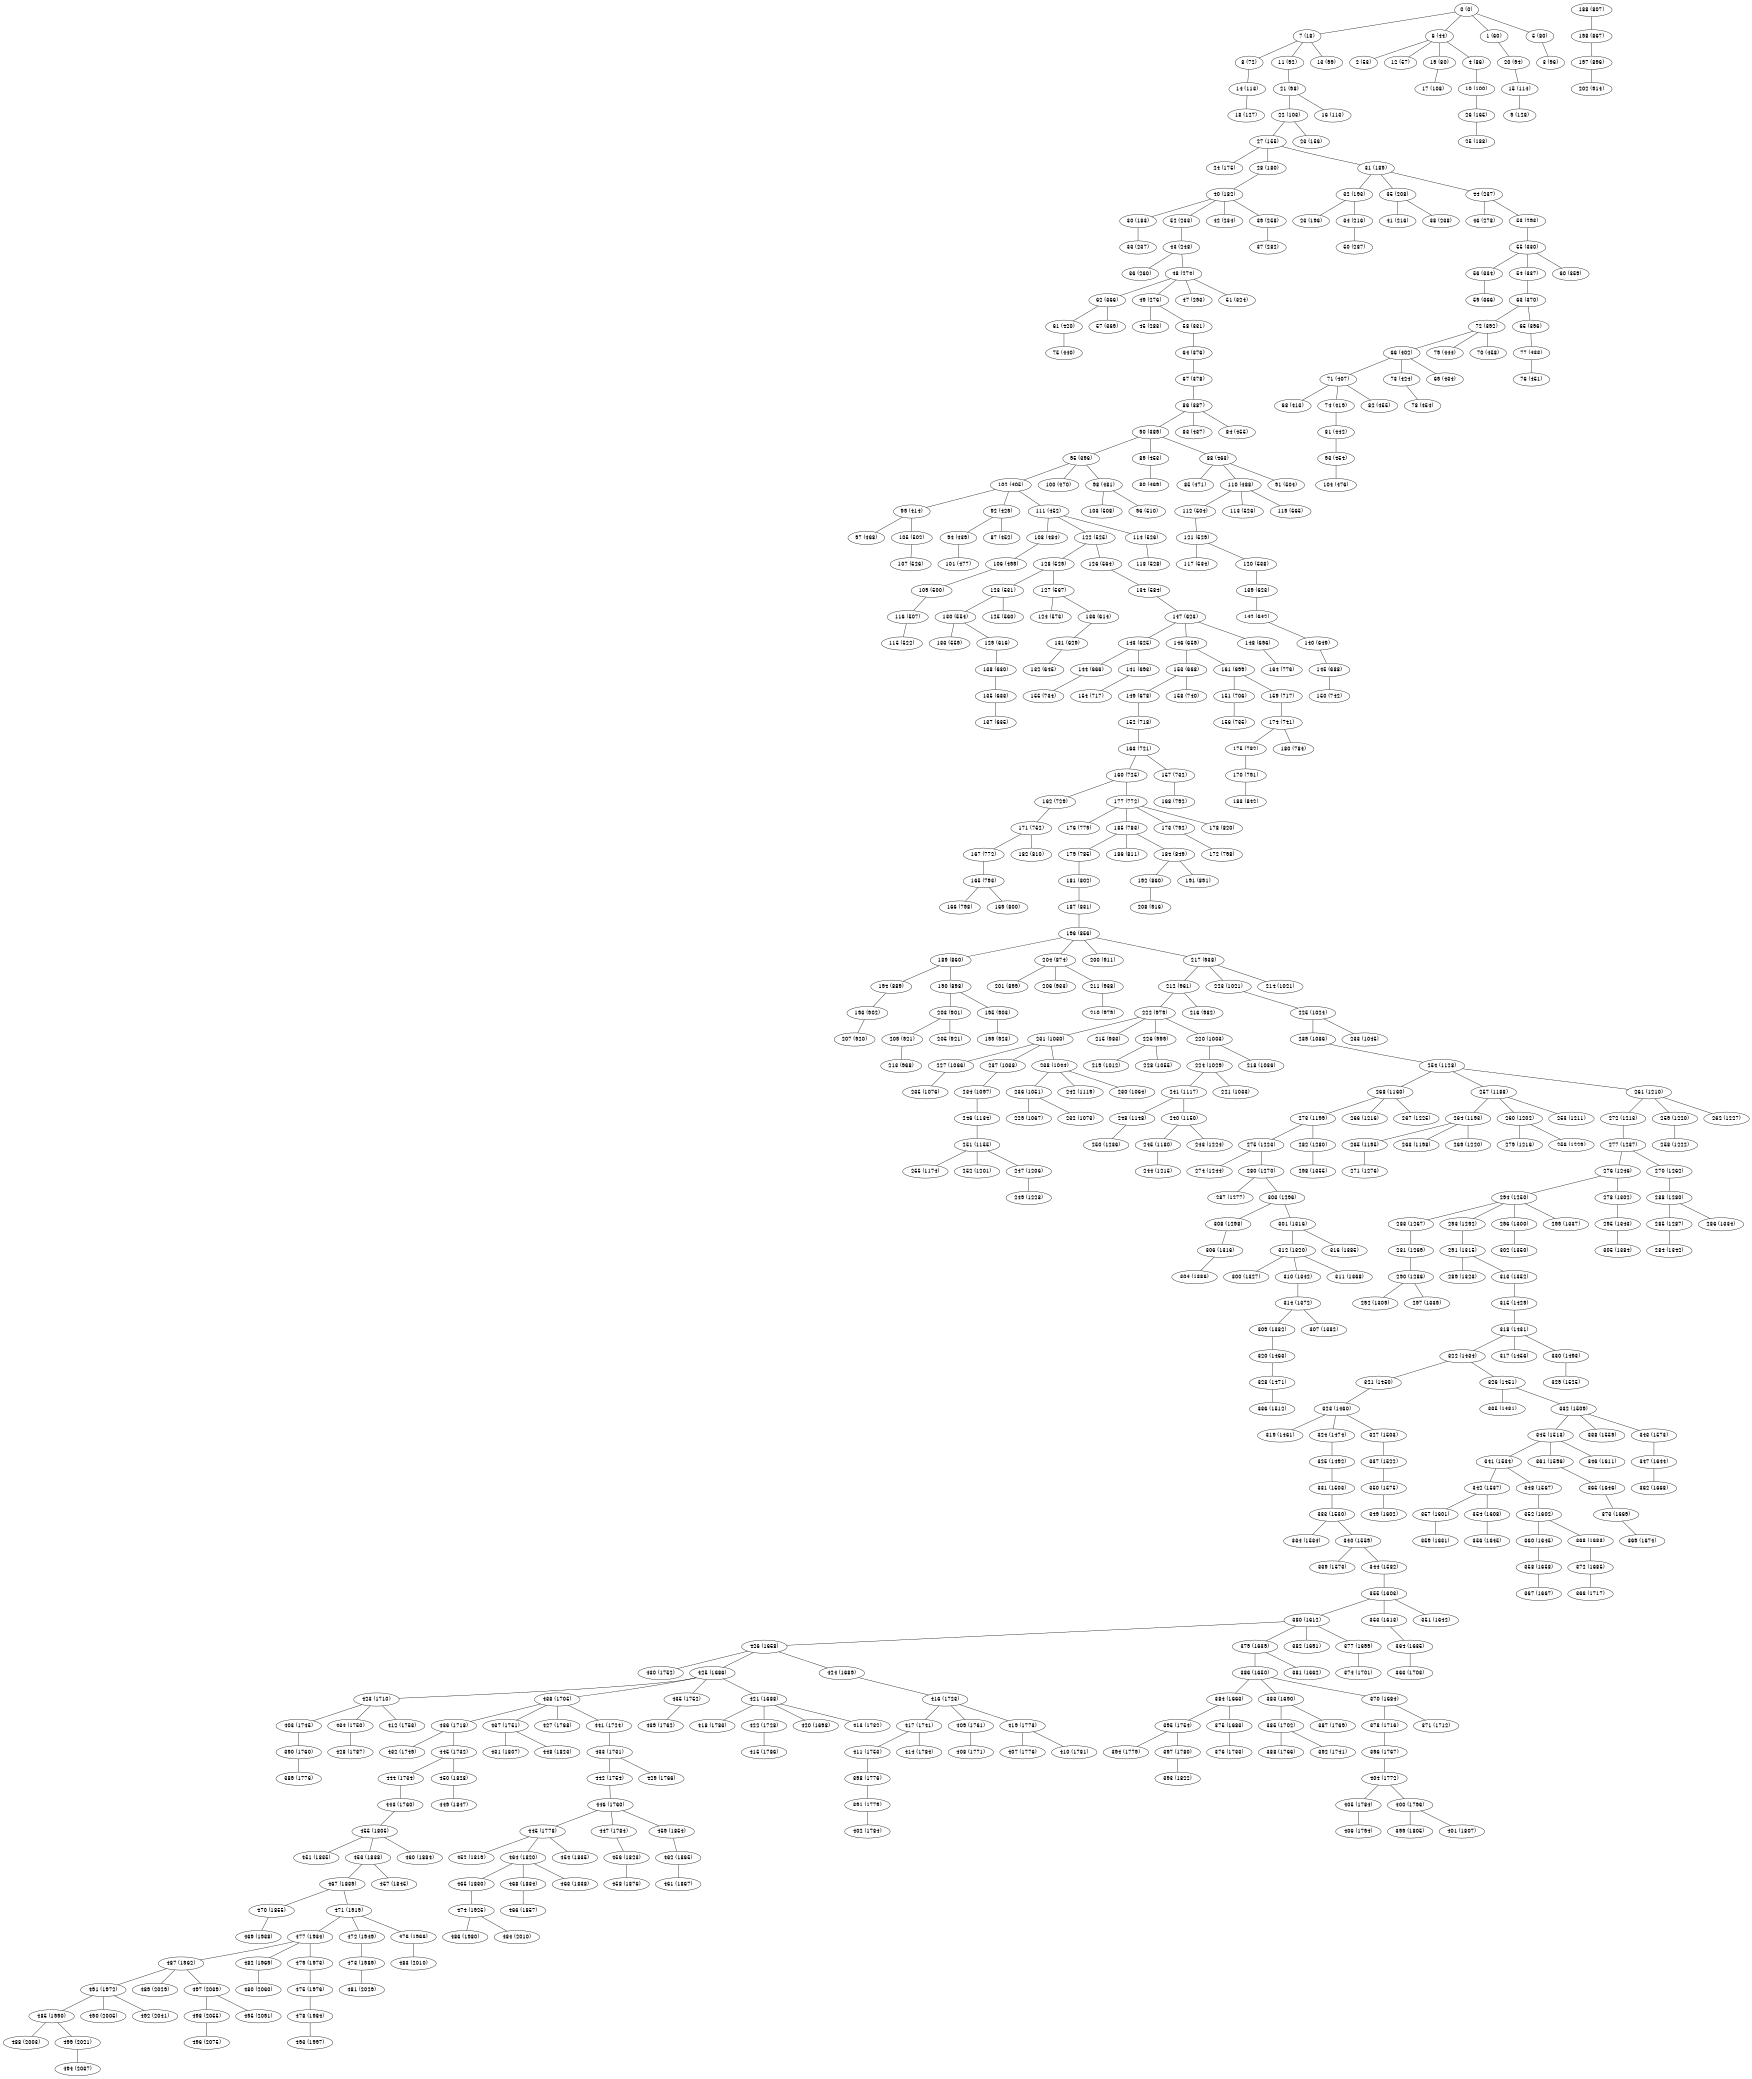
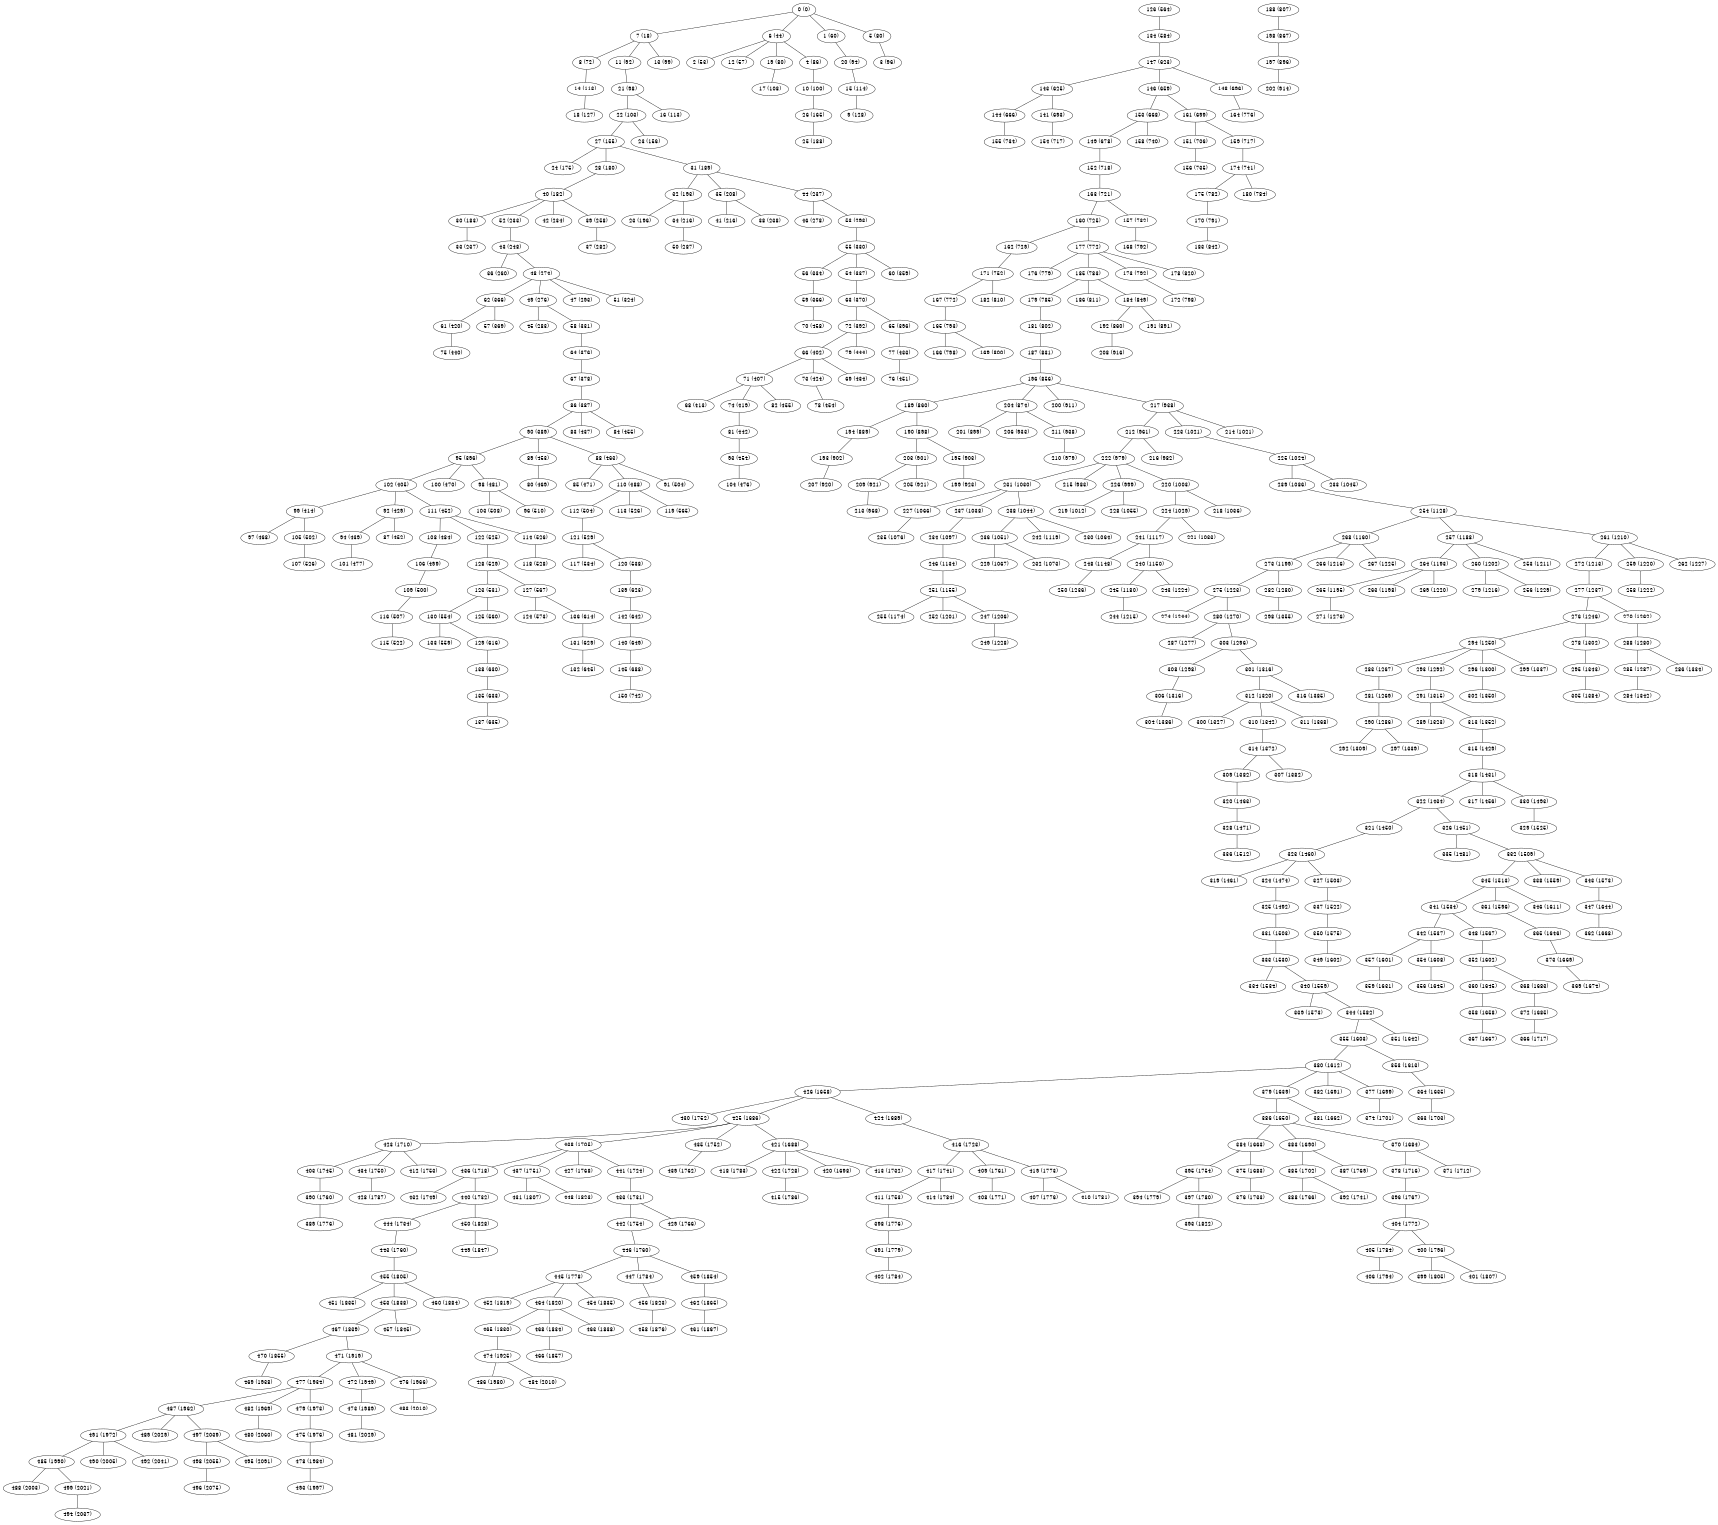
edge "72 (392)" -- "70 (458)": now "59 (366)" -- "70 (458)"
edge "122 (525)" -- "126 (564)": removed
edge "355 (1603)" -- "351 (1642)": now "344 (1582)" -- "351 (1642)"
node "445 (1732)": label "445 (1732)" -> "440 (1732)"
